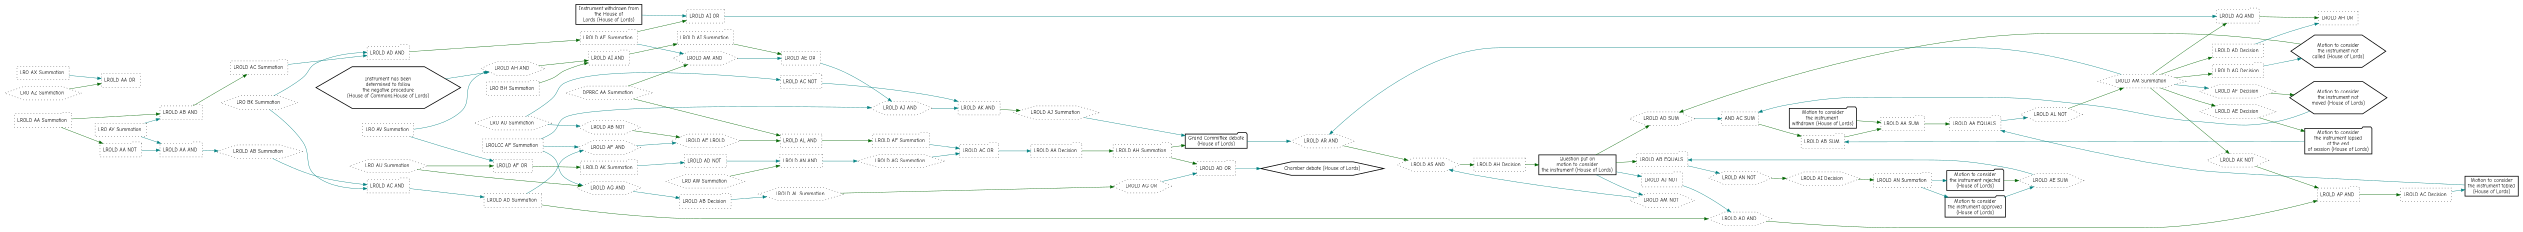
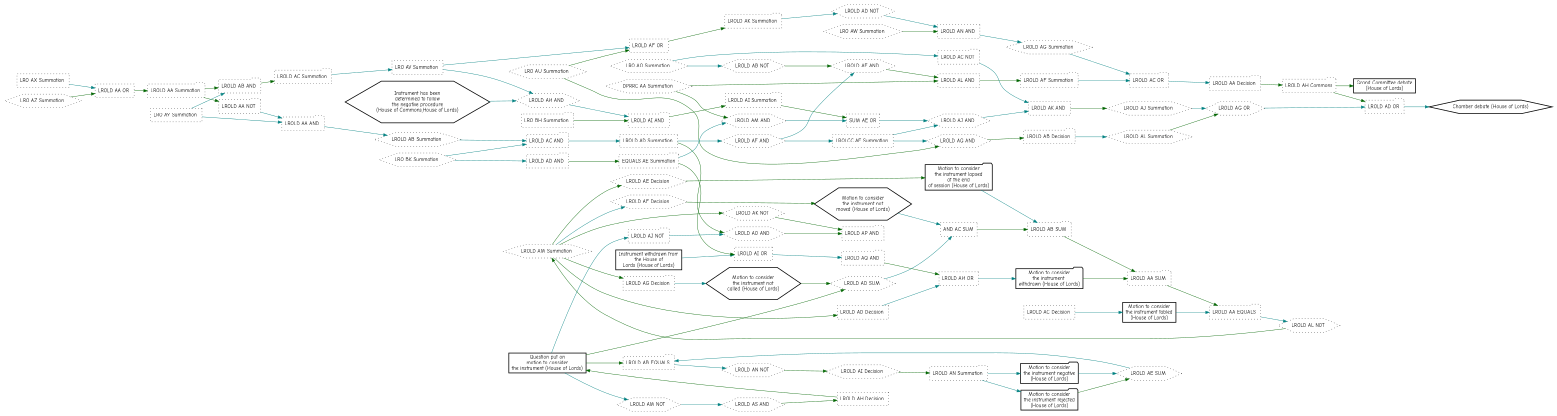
node "LROLD AE Summation": label "LROLD AE Summation" -> "EQUALS AE Summation"
edge "LROLD AM Summation" -> "LROLD AQ AND": removed
node "LROLD AE OR": label "LROLD AE OR" -> "SUM AE OR"
edge "LROLD AC Summation" -> "LROLD AD AND": now "LROLD AC Summation" -> "LRO AV Summation"
edge "LROLD AH AND" -> "LROLD AI AND": color darkgreen -> teal
edge "LROLD AA OR" -> "LROLD AA Summation": added
edge "LROLD AJ Summation" -> "Grand Committee debate (House of Lords)": now "LROLD AJ Summation" -> "LROLD AG OR"
node "LROLD AE LROLD": label "LROLD AE LROLD" -> "LROLD AE AND"
node "Grand Committee debate (House of Lords)": shape folder -> box
node "LROLD AR AND": removed
edge "LROLCC AF Summation" -> "LROLD AF AND": reversed
node "LROLD AH Summation": label "LROLD AH Summation" -> "LROLD AH Commons"
node "LROLD AD NOT": shape box -> hexagon
edge "LROLD AG AND" -> "LROLD AB Decision": color teal -> darkgreen
edge "LROLD AP AND" -> "LROLD AC Decision": removed
node "Motion to consider the instrument approved (House of Lords)": label "Motion to consider the instrument approved (House of Lords)" -> "Motion to consider the instrument negative (House of Lords)"
edge "LROLD AH OR" -> "Motion to consider the instrument withdrawn (House of Lords)": added
